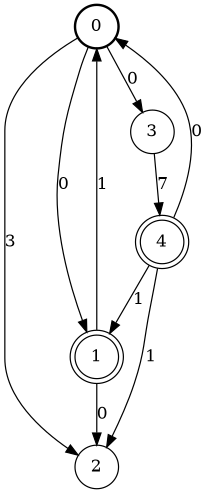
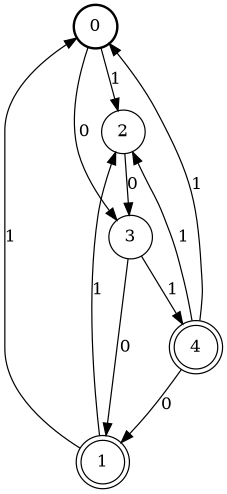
edge "4" -> "0": label "0" -> "1"
edge "2" -> "3": added, label "0"
edge "0" -> "1": now "3" -> "1"
edge "3" -> "4": label "7" -> "1"
edge "0" -> "2": label "3" -> "1"
edge "4" -> "1": label "1" -> "0"
edge "1" -> "2": label "0" -> "1"
